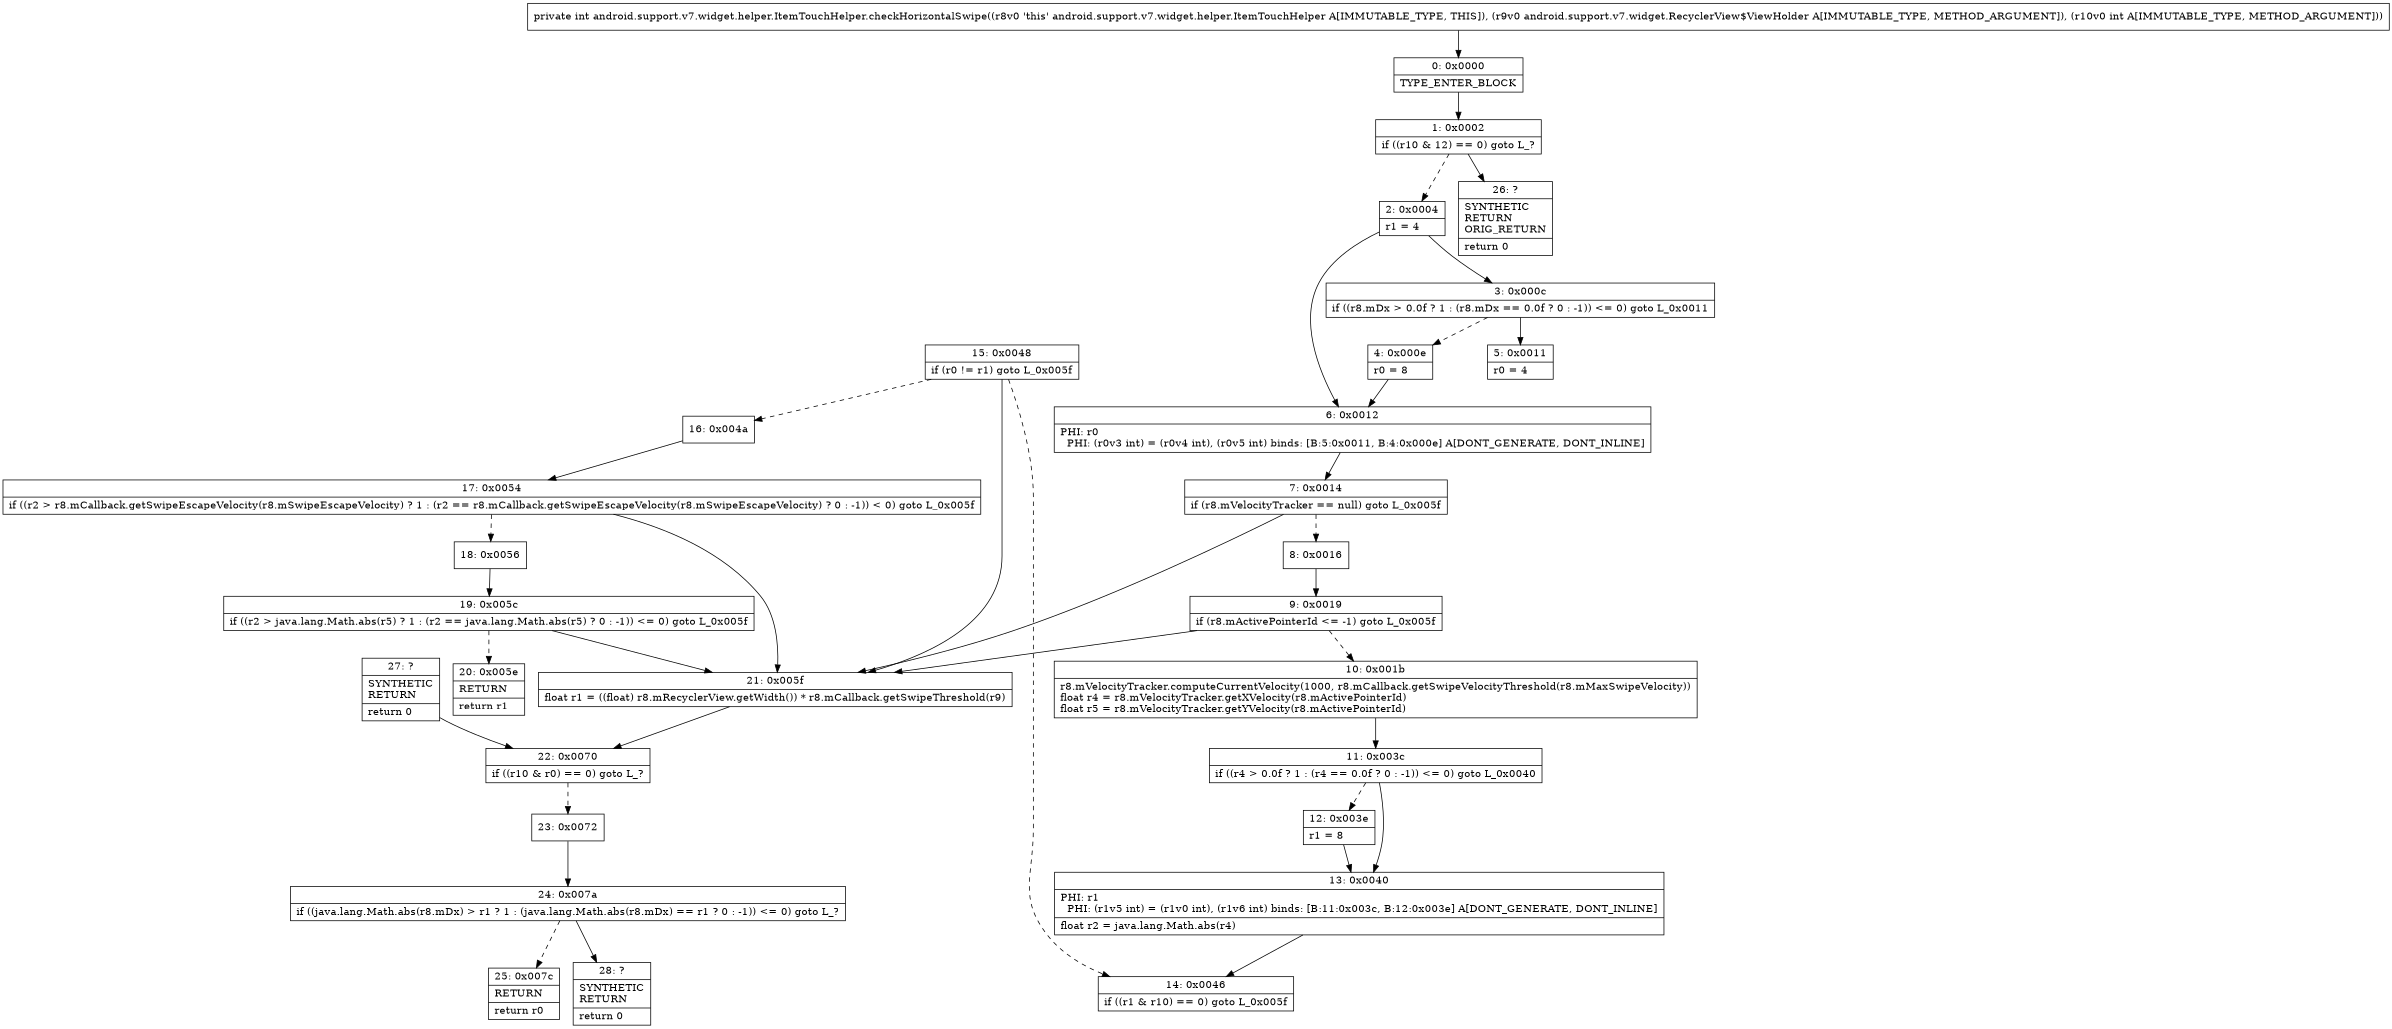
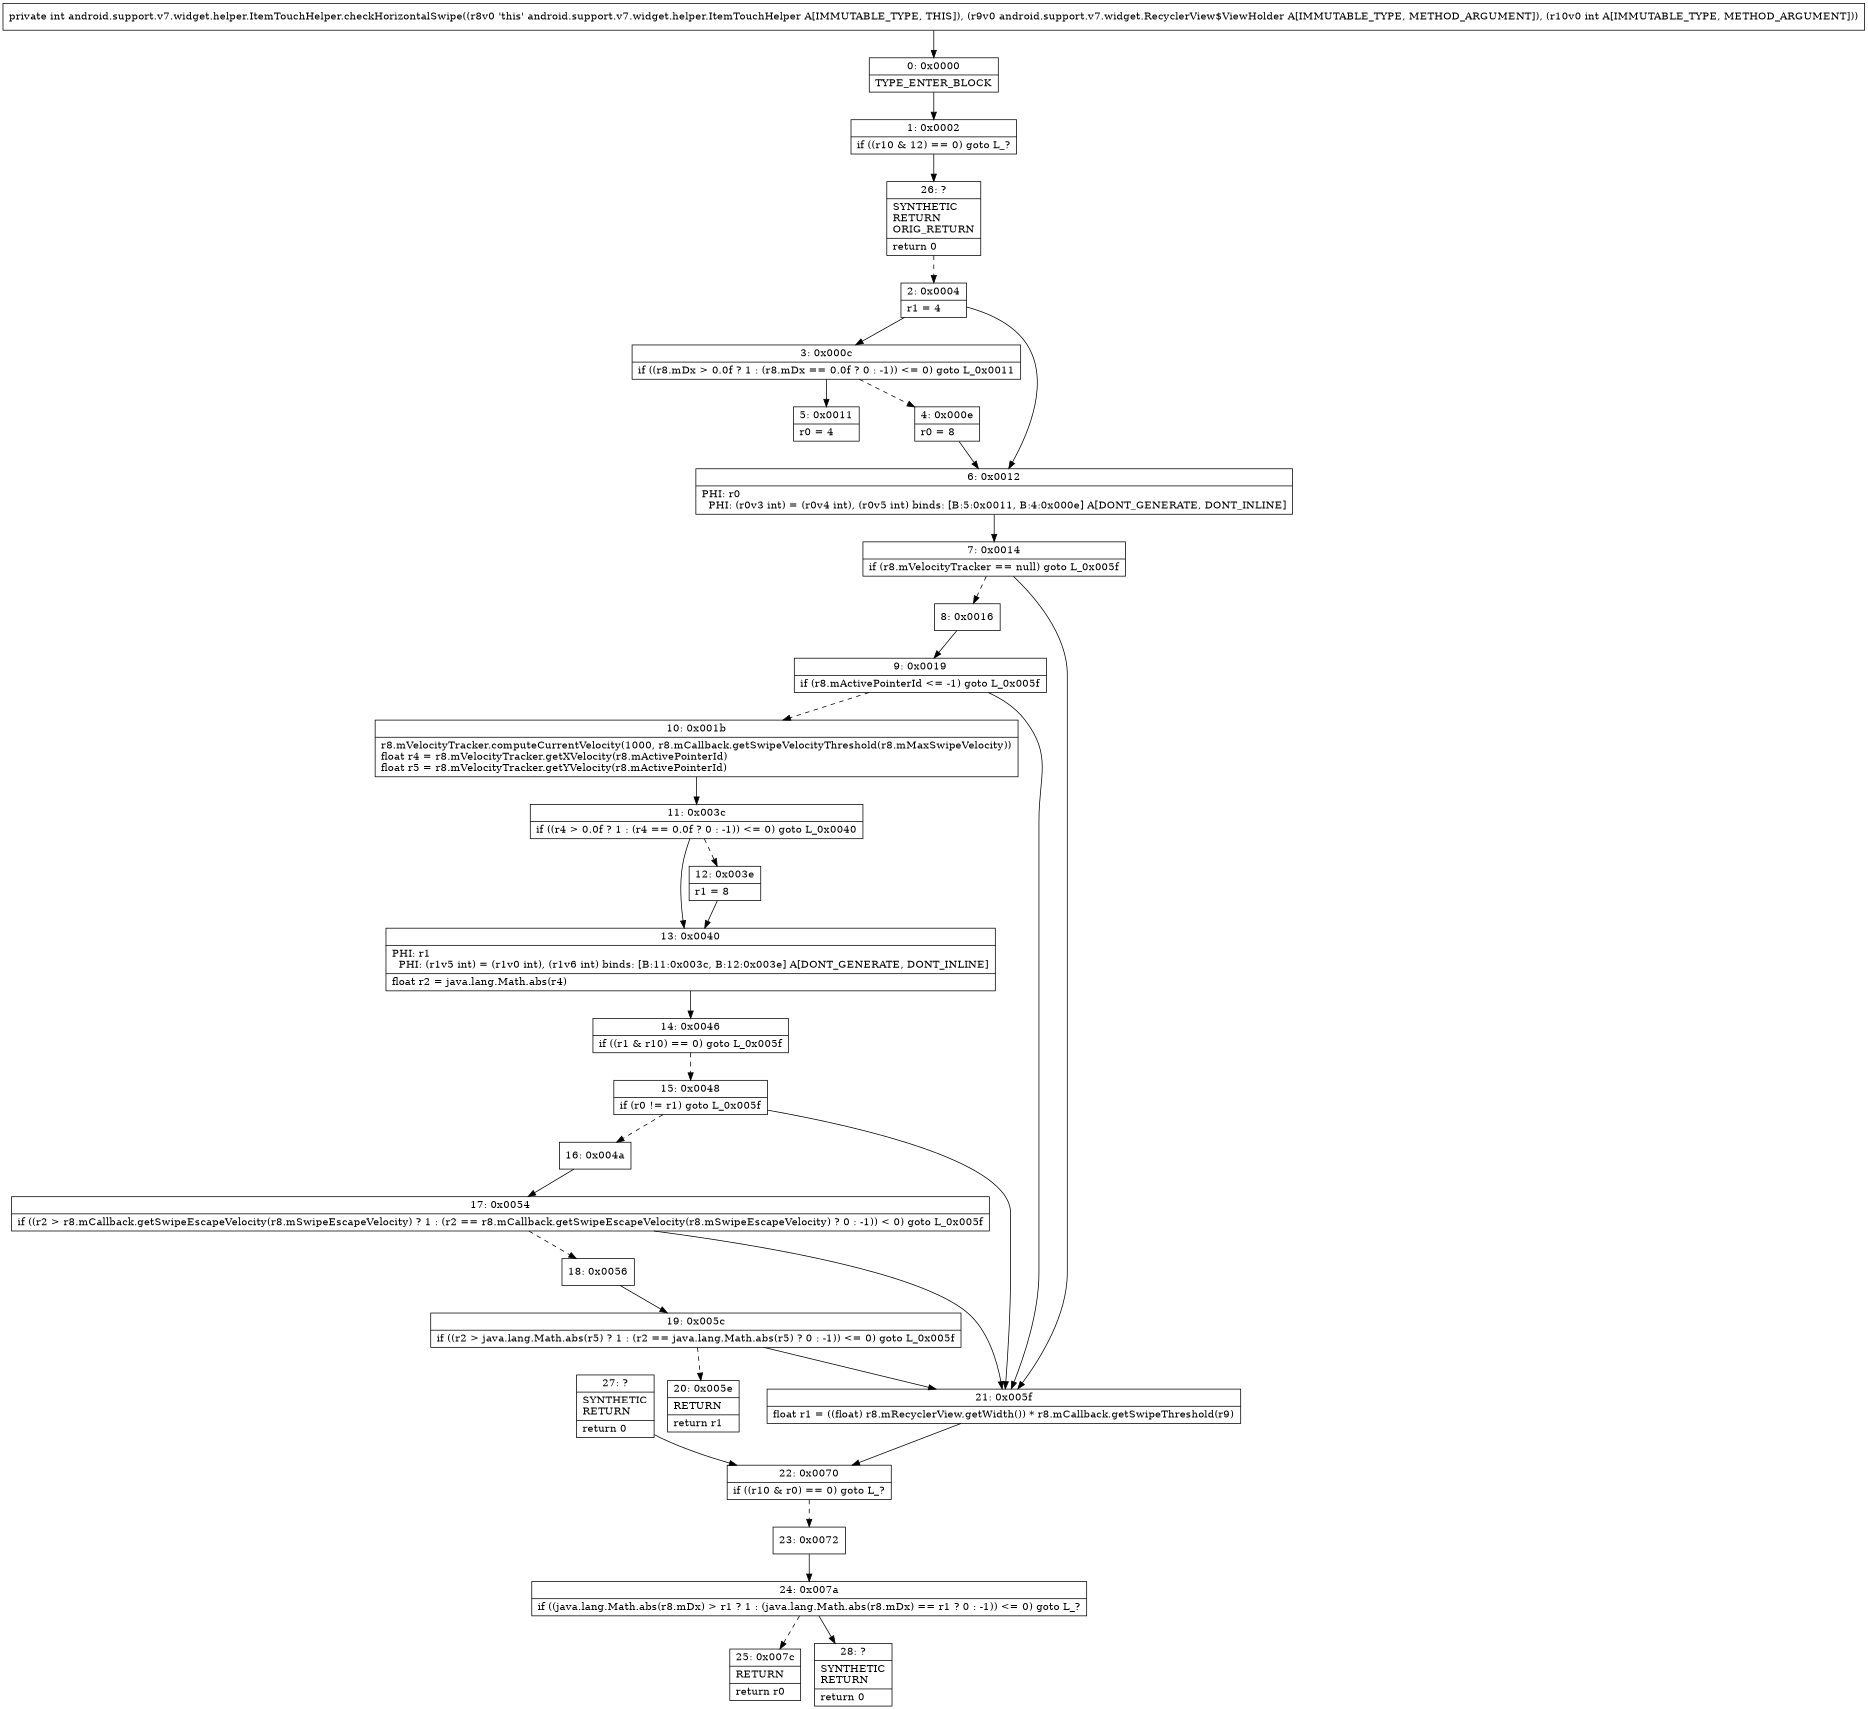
edge "1: 0x0002" -> "2: 0x0004": now "26: ?" -> "2: 0x0004"
edge "15: 0x0048" -> "14: 0x0046": reversed
